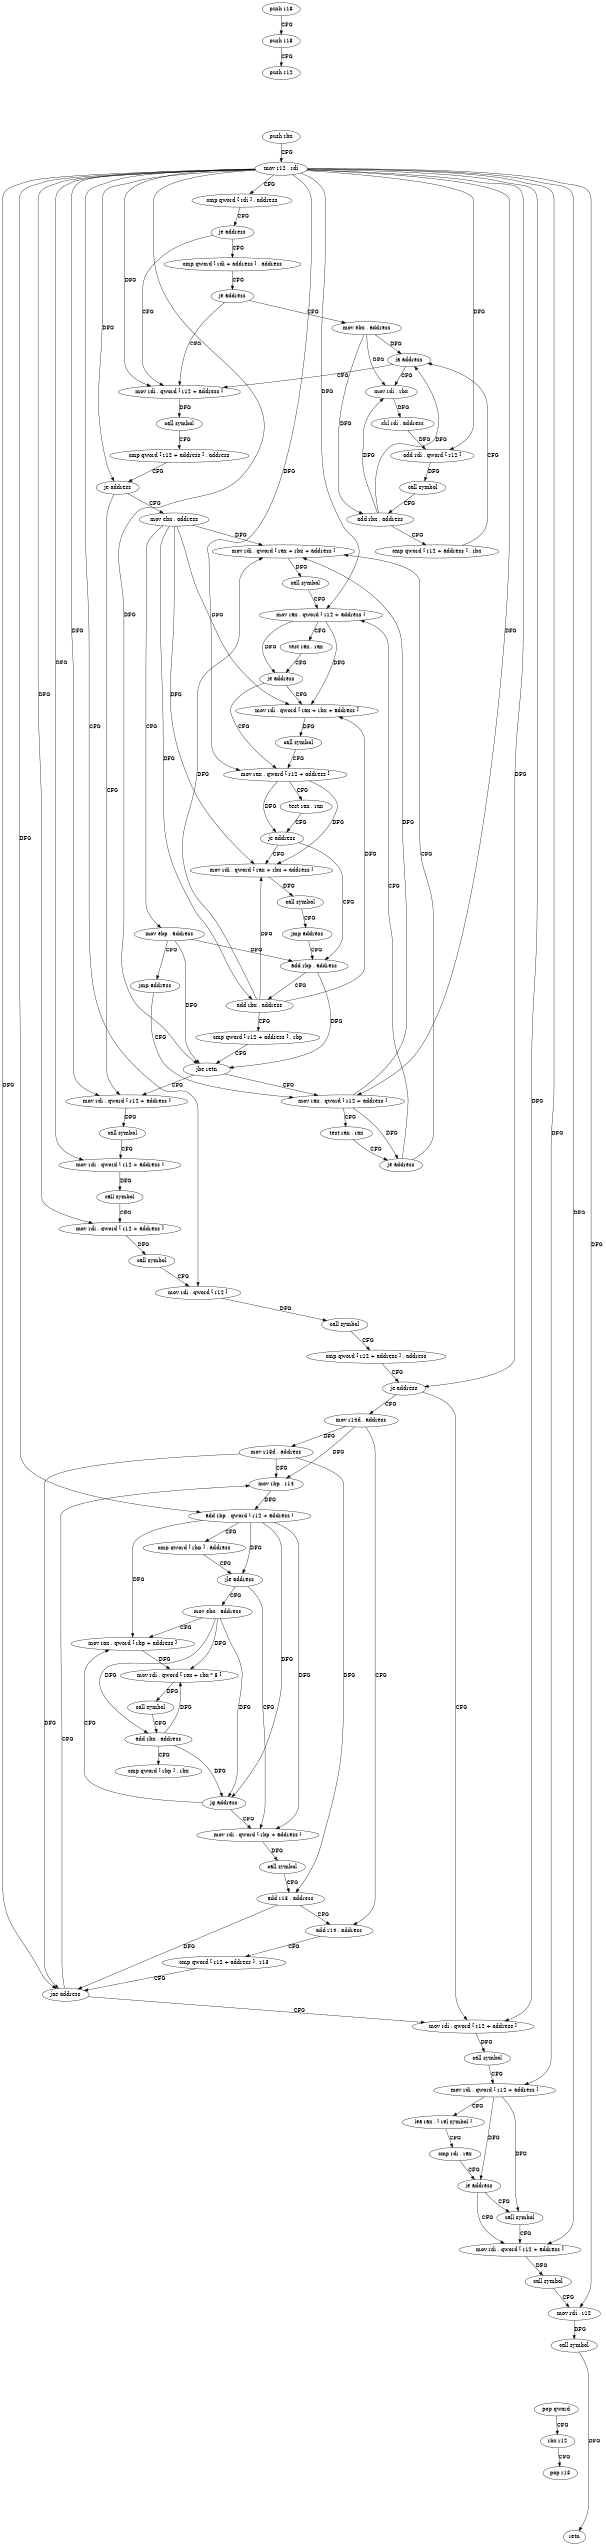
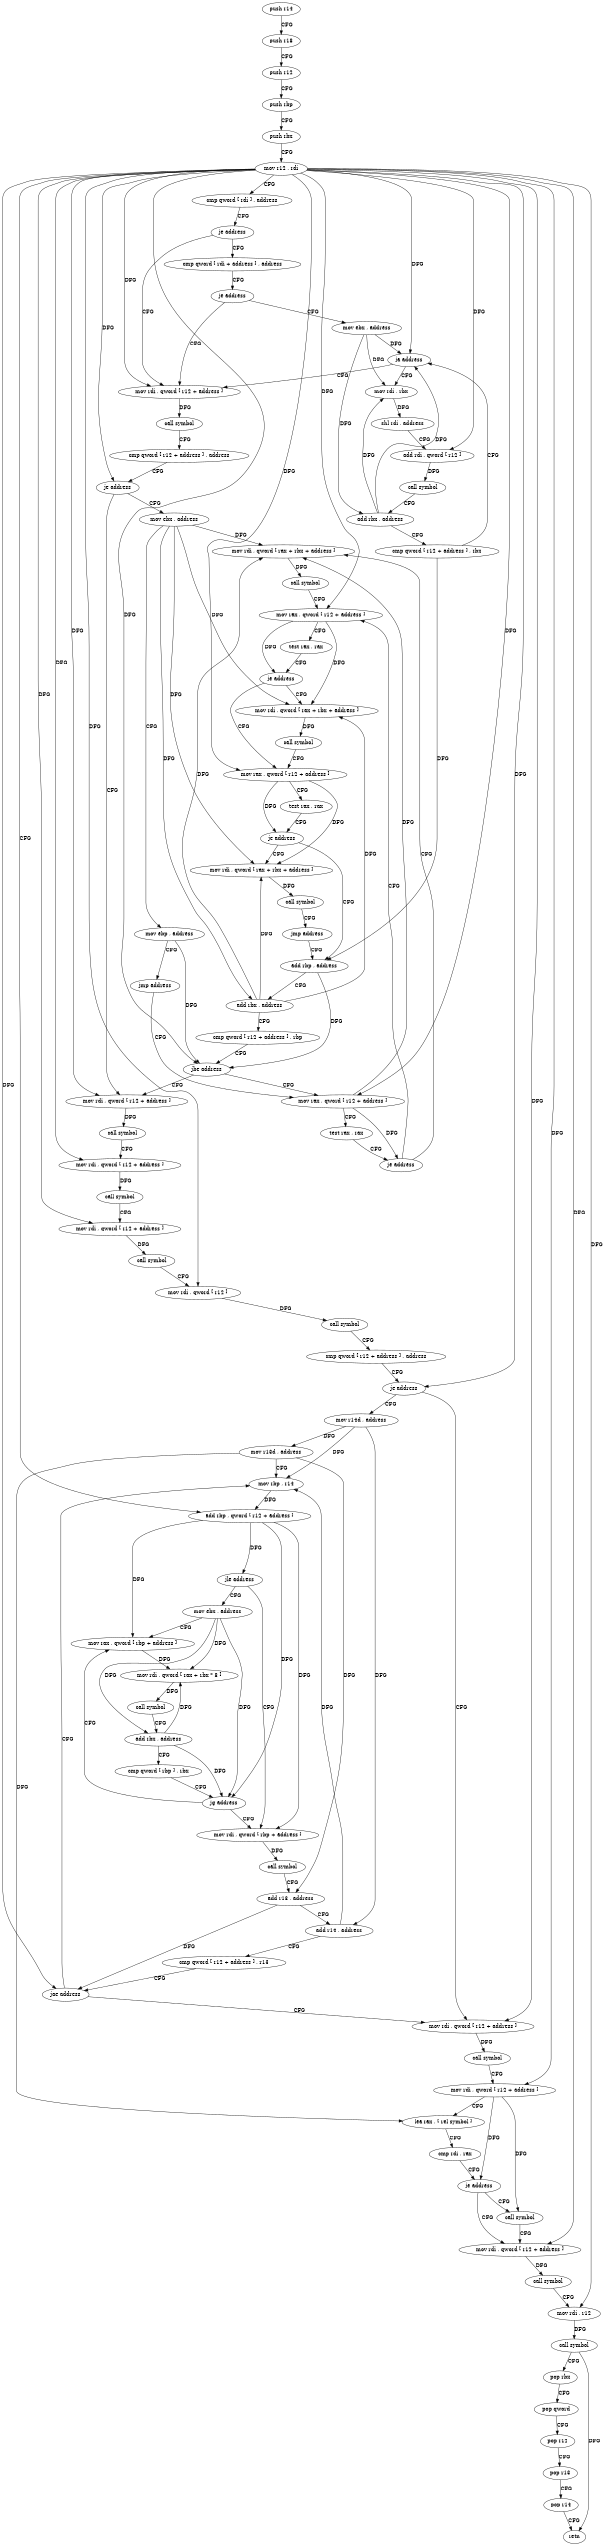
node "push r16": label "push r16" -> "push r14"
node "push rbp": added
edge "mov r12 , rdi" -> "ja address": added, label "DFG"
edge "shl rdi , address" -> "add rdi , qword [ r12 ]": label "DFG" -> "CFG"
edge "mov r12 , rdi" -> "mov rdi , qword [ r12 ]": label "CFG" -> "DFG"
edge "mov r12 , rdi" -> "add rbp , qword [ r12 + address ]": label "DFG" -> "CFG"
edge "mov ebp , address" -> "add rbp , address": now "cmp qword [ r12 + address ] , rbx" -> "add rbp , address"
node "jbe retn": label "jbe retn" -> "jbe address"
node "cmp qword [ rbp ] , address": removed
edge "mov r13d , address" -> "jae address": now "mov r13d , address" -> "lea rax , [ rel symbol ]"
edge "mov r14d , address" -> "add r14 , address": label "CFG" -> "DFG"
edge "add r14 , address" -> "mov rbp , r14": added, label "DFG"
edge "cmp qword [ rbp ] , rbx" -> "jg address": added, label "CFG"
node "pop rbx": added
node "rbx r12": label "rbx r12" -> "pop r12"
node "pop r14": added
